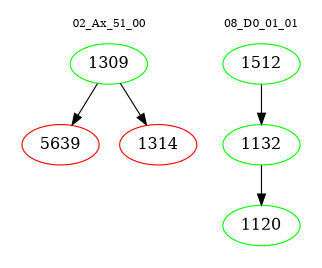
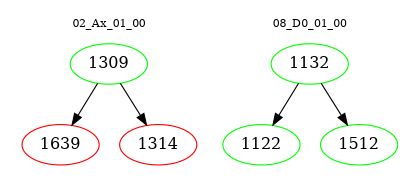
cluster "02_Ax_51_00": label "02_Ax_51_00" -> "02_Ax_01_00"
cluster "08_D0_01_01": label "08_D0_01_01" -> "08_D0_01_00"
edge "1512" -> "1132": reversed
node "5639": label "5639" -> "1639"
node "1120": label "1120" -> "1122"
